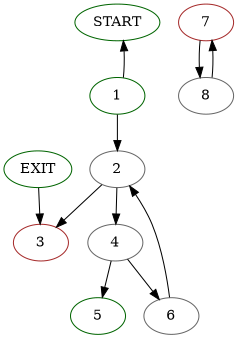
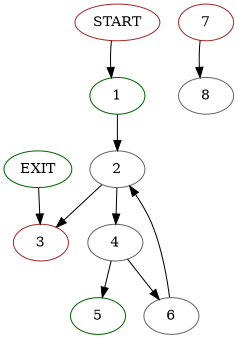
node "START": color darkgreen -> brown
edge "1" -> "START": reversed
edge "8" -> "7": removed
